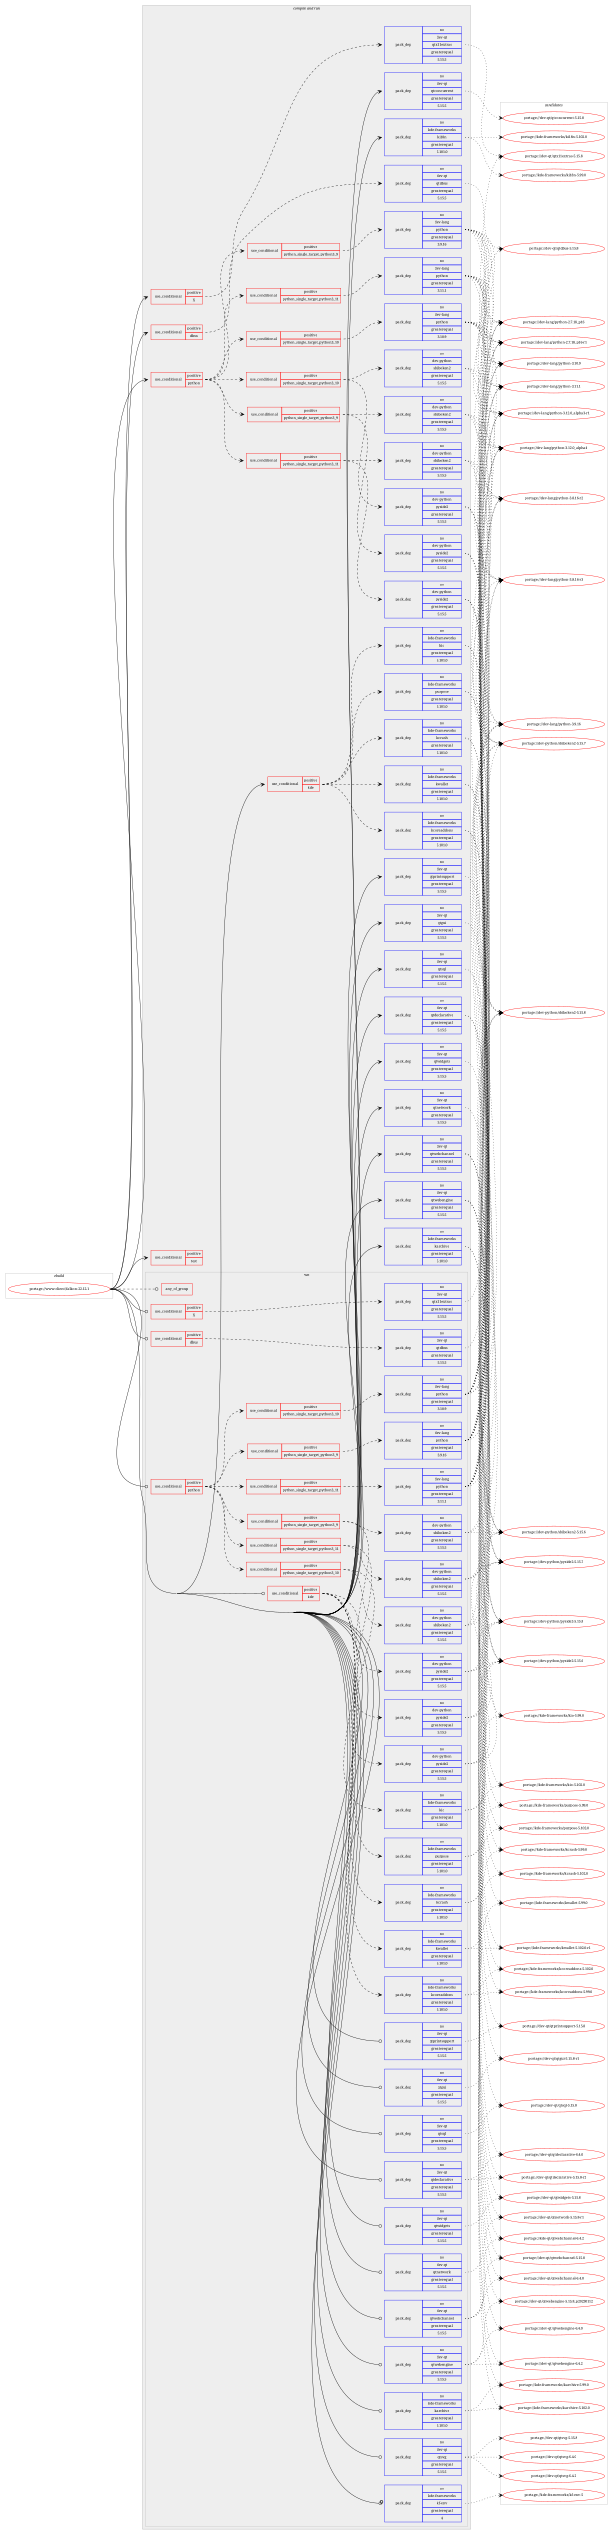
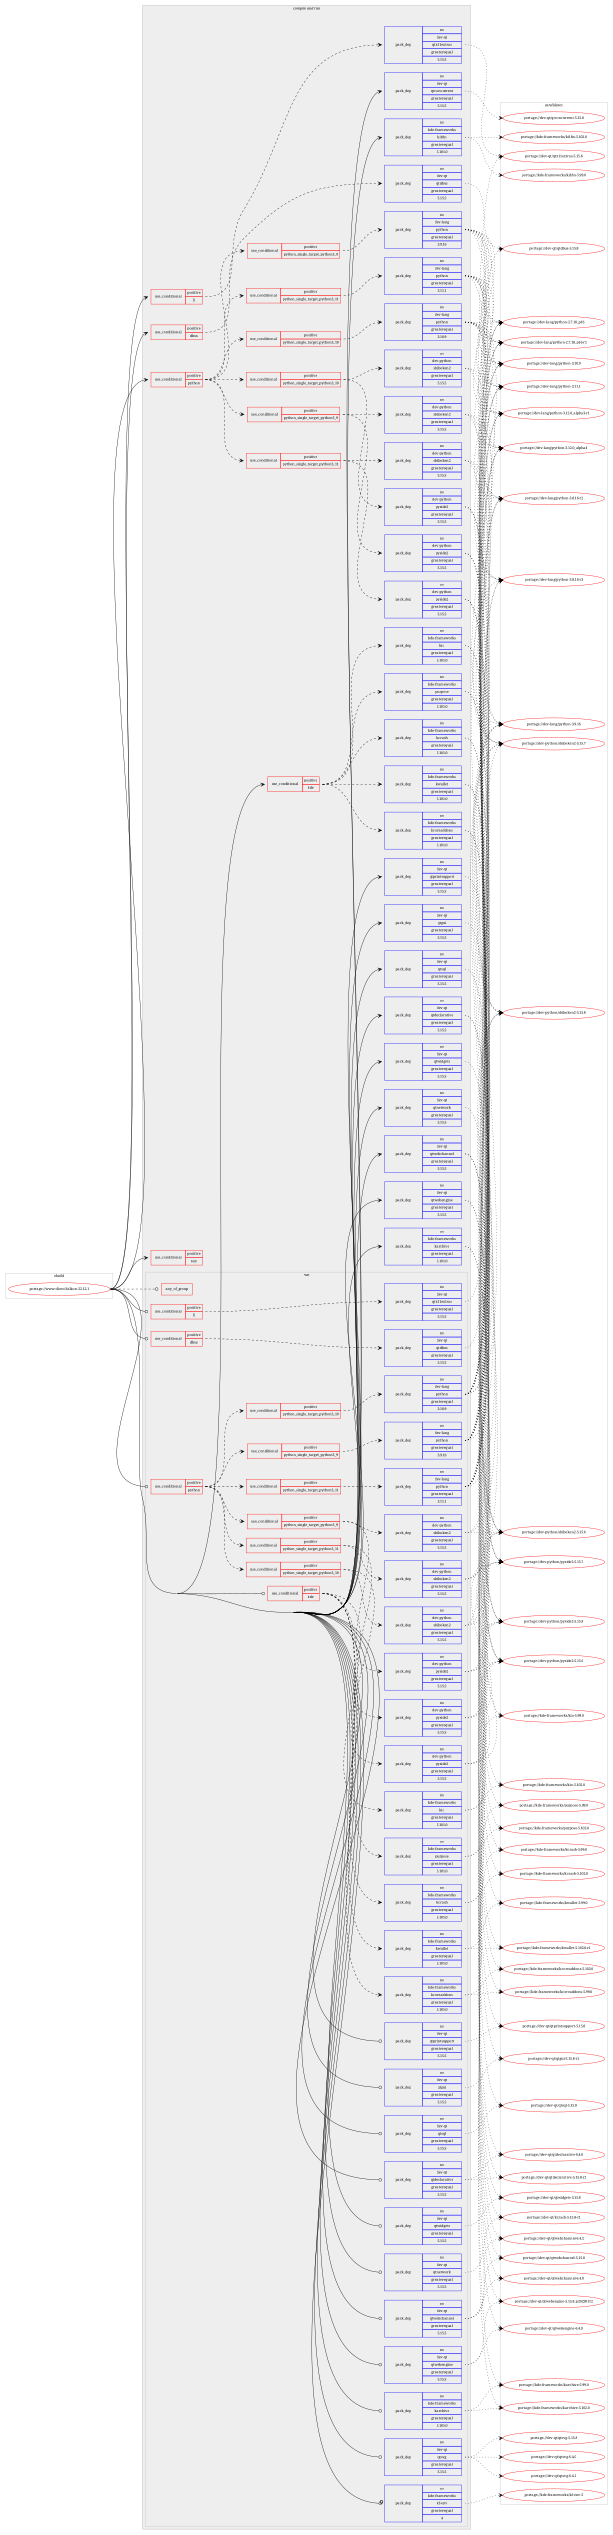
node "portage://dev-qt/qtnetwork-5.15.8-r1": label "portage://dev-qt/qtnetwork-5.15.8-r1" -> "portage://dev-qt/kcrash-5.15.8-r1"
node "portage://kde-qt/qtwebchannel-6.4.2": label "portage://kde-qt/qtwebchannel-6.4.2" -> "portage://dev-qt/qtwebchannel-6.4.2"
node "portage://dev-qt/qtwebengine-6.4.2": removed
